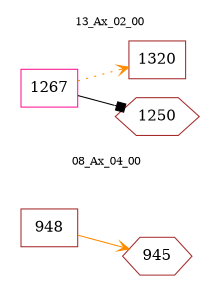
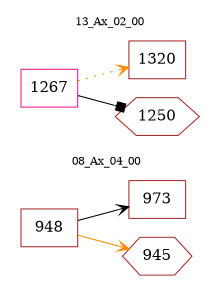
node "973": added
